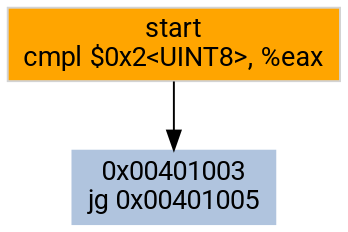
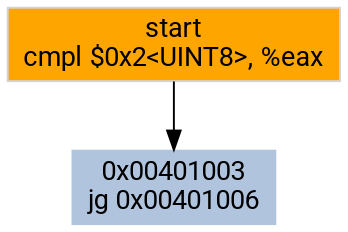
node "0x00401003 jg 0x00401005": label "0x00401003 jg 0x00401005" -> "0x00401003 jg 0x00401006"
